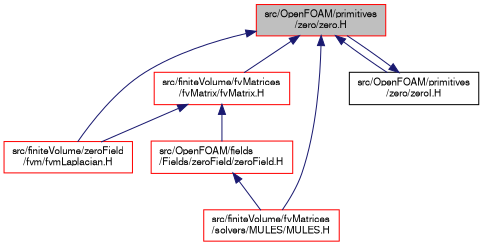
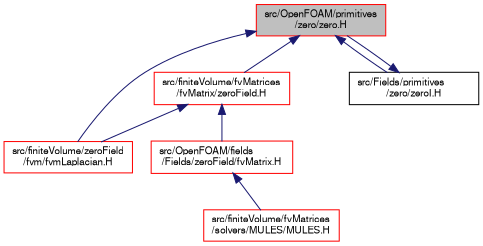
node "src/finiteVolume/fvMatrices /fvMatrix/fvMatrix.H": label "src/finiteVolume/fvMatrices /fvMatrix/fvMatrix.H" -> "src/finiteVolume/fvMatrices /fvMatrix/zeroField.H"
node "src/OpenFOAM/primitives /zero/zeroI.H": label "src/OpenFOAM/primitives /zero/zeroI.H" -> "src/Fields/primitives /zero/zeroI.H"
edge "src/finiteVolume/fvMatrices /solvers/MULES/MULES.H" -> "src/OpenFOAM/primitives /zero/zero.H": removed
node "src/OpenFOAM/fields /Fields/zeroField/zeroField.H": label "src/OpenFOAM/fields /Fields/zeroField/zeroField.H" -> "src/OpenFOAM/fields /Fields/zeroField/fvMatrix.H"
